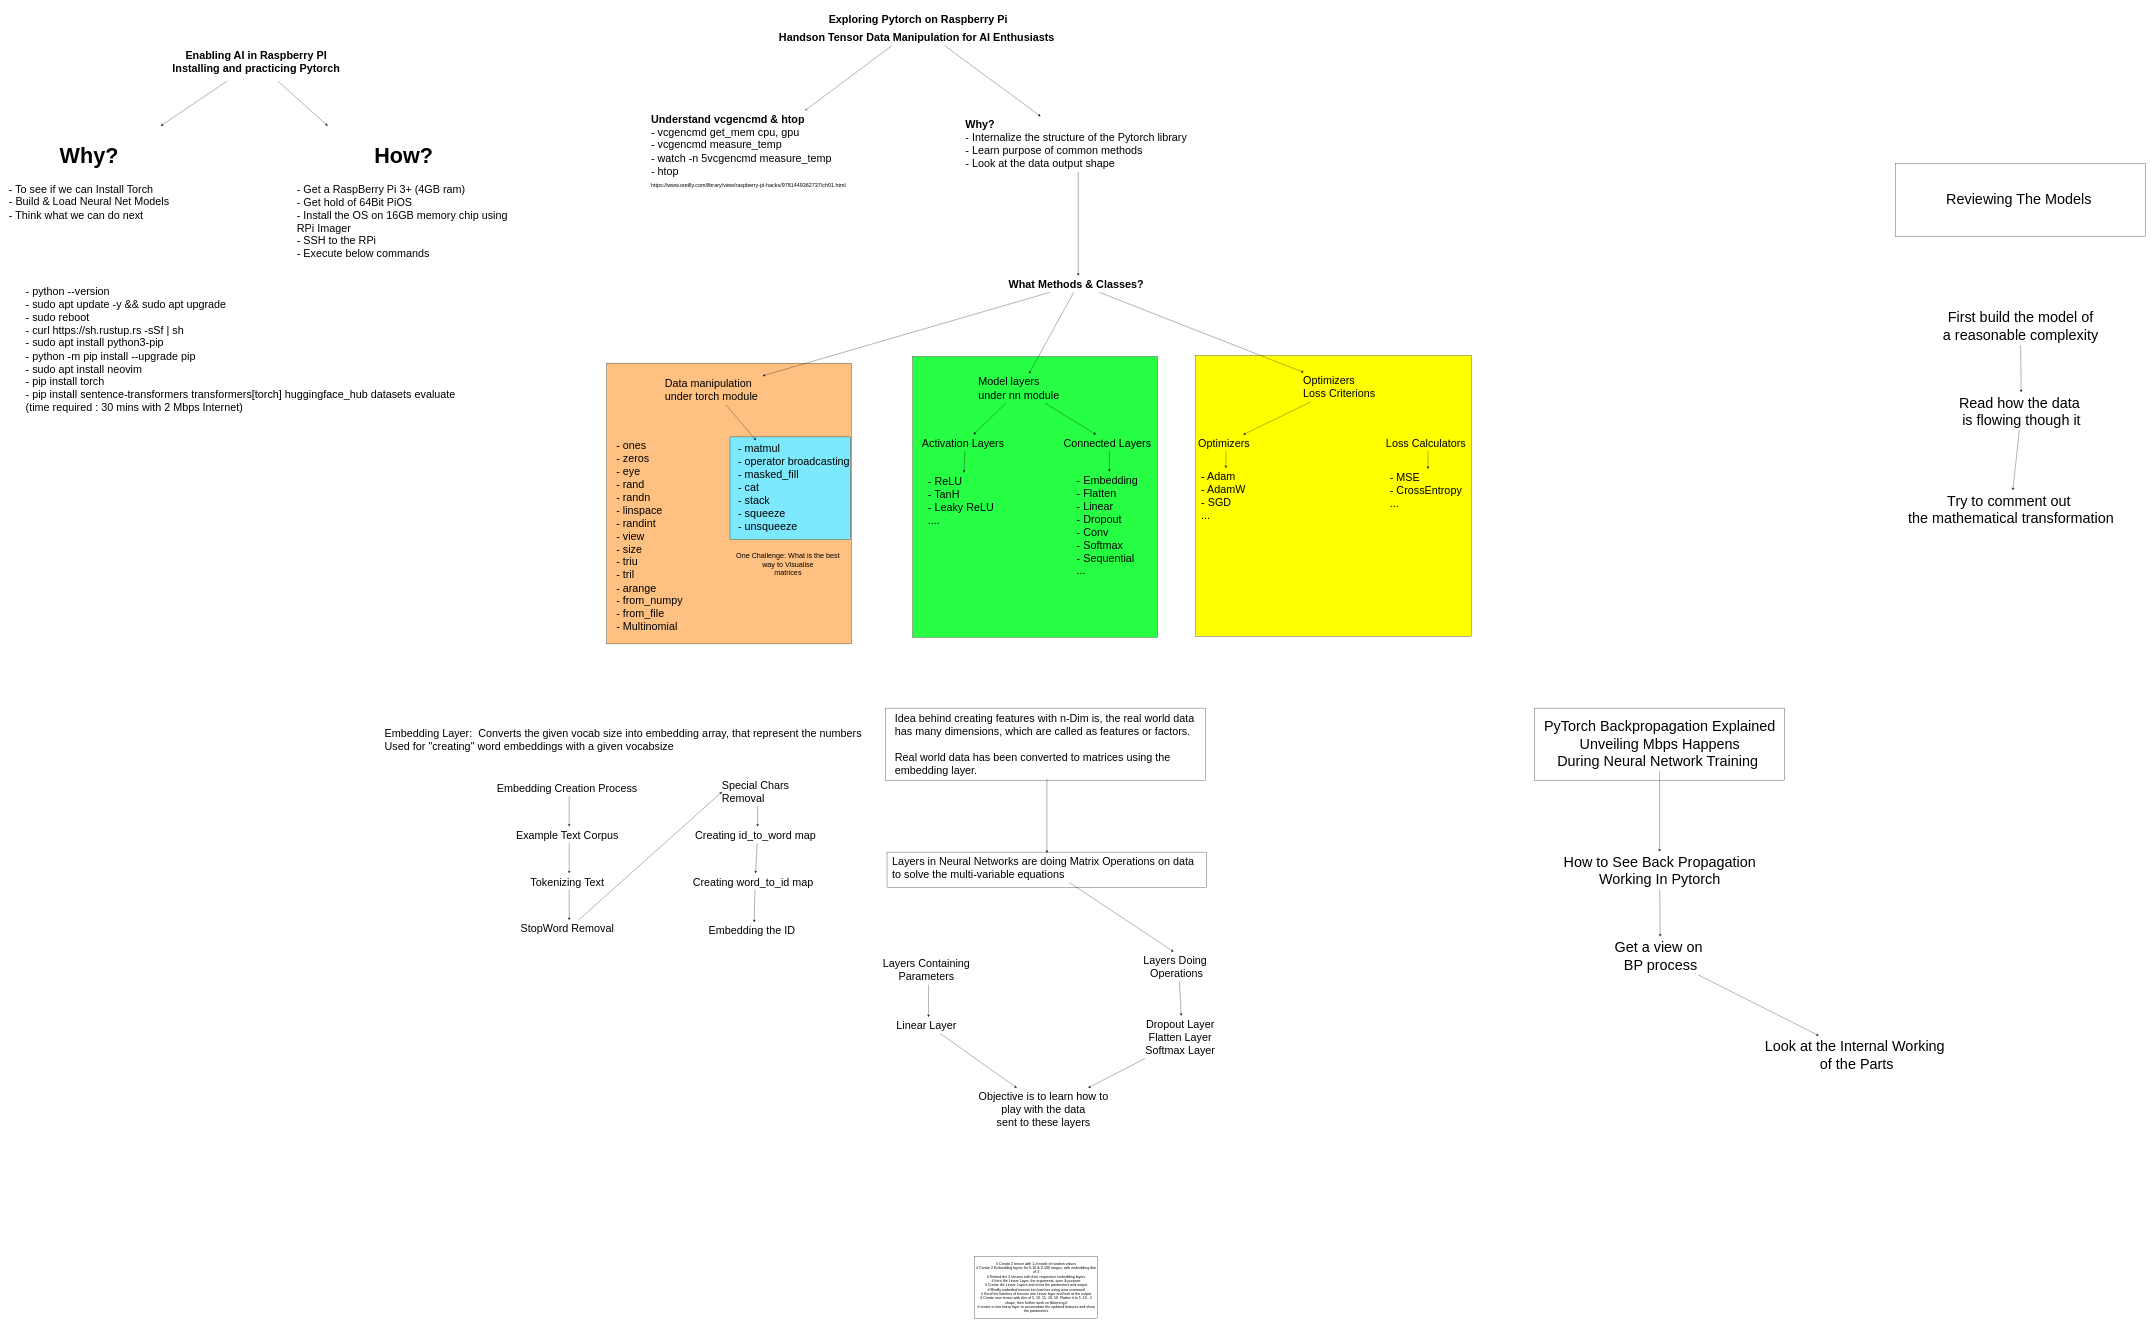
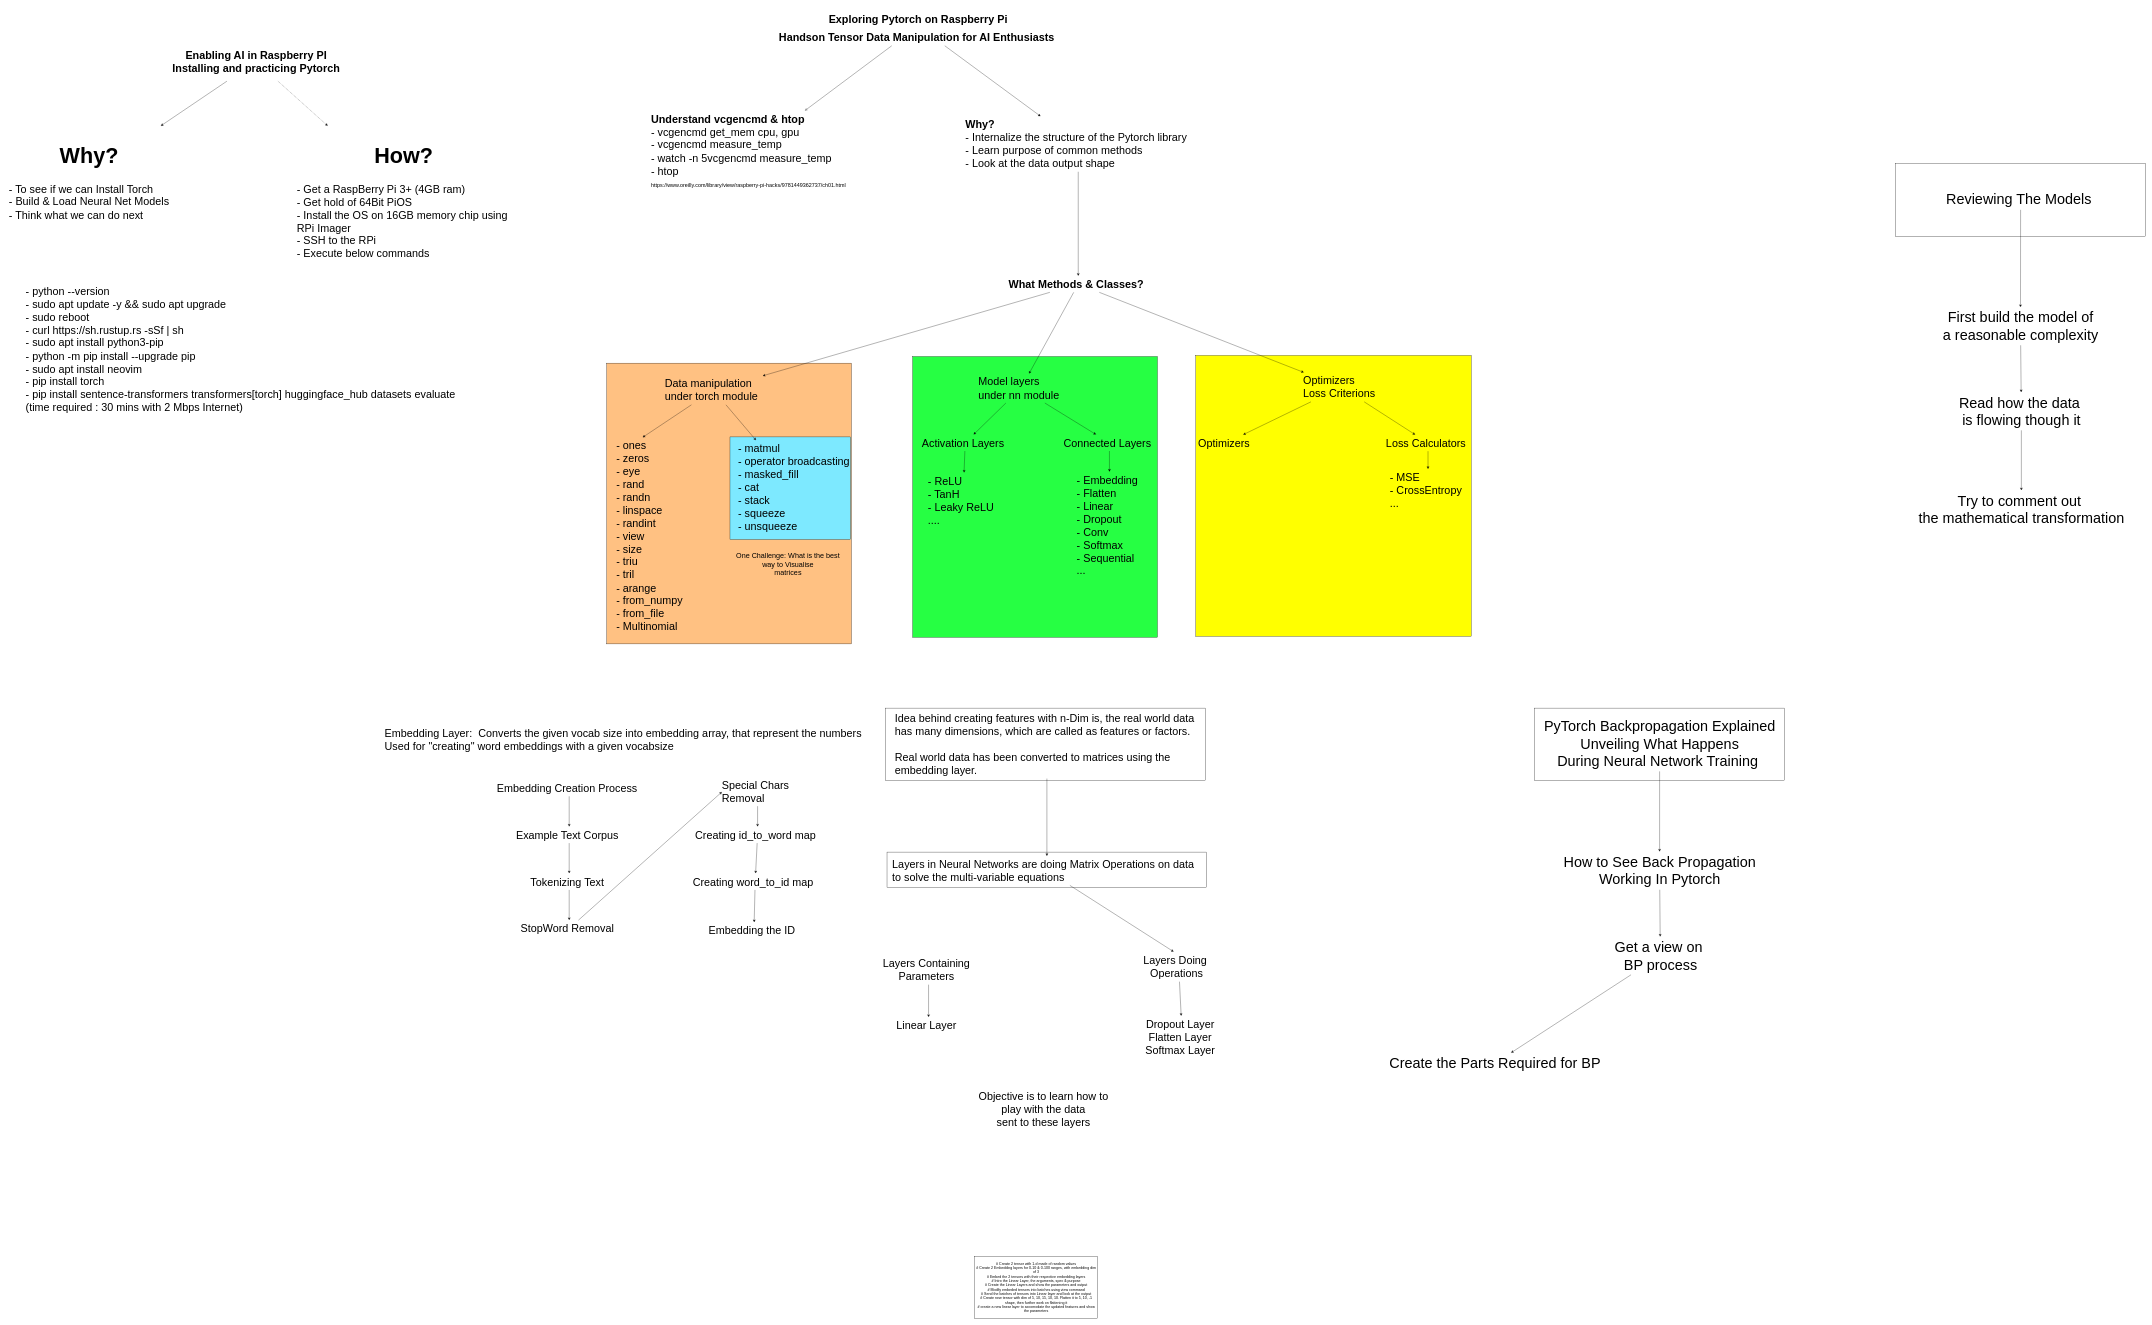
edge "Enabling AI in Raspberry PI Installing and practicing Pytorch" -> "How? - Get a RaspBerry Pi 3+ (4GB ram) - Get hold of 64Bit PiOS - Install the OS on 16GB memory chip using RPi Imager - SSH to the RPi - Execute below commands": style solid -> dashed
edge "Reviewing The Models" -> "First build the model of a reasonable complexity": added
edge "Optimizers Loss Criterions" -> "Loss Calculators": added
edge "Data manipulation under torch module" -> "- ones - zeros - eye - rand - randn - linspace - randint - view - size - triu - tril - arange - from_numpy - from_file - Multinomial": added
edge "Optimizers" -> "- Adam - AdamW - SGD ...": removed
node "- Adam - AdamW - SGD ...": removed
node "Try to comment out the mathematical transformation": moved (2011, 509) -> (2022, 509)
node "PyTorch Backpropagation Explained Unveiling Mbps Happens During Neural Network Training": label "PyTorch Backpropagation Explained Unveiling Mbps Happens During Neural Network Training" -> "PyTorch Backpropagation Explained Unveiling What Happens During Neural Network Training"
node "Layers in Neural Networks are doing Matrix Operations on data to solve the multi-variable equations": moved (1047, 867) -> (1047, 870)
edge "Get a view on BP process" -> "Look at the Internal Working of the Parts": removed
edge "Get a view on BP process" -> "Create the Parts Required for BP": added
node "Look at the Internal Working of the Parts": removed
node "Create the Parts Required for BP": added
edge "Linear Layer" -> "Objective is to learn how to play with the data sent to these layers": removed
edge "Dropout Layer Flatten Layer Softmax Layer" -> "Objective is to learn how to play with the data sent to these layers": removed
